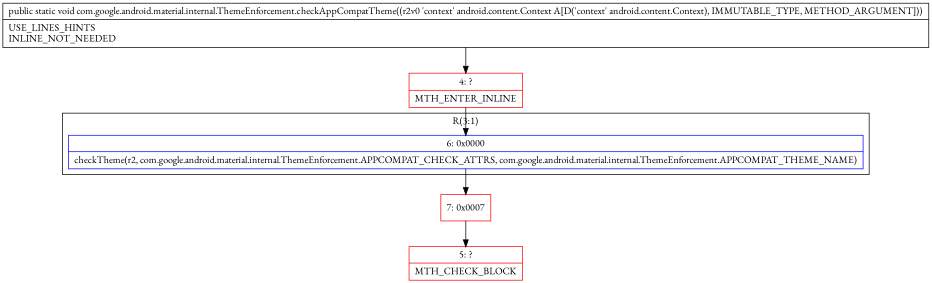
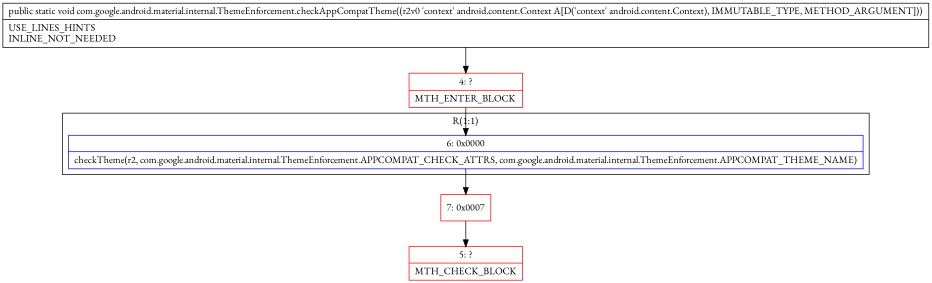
node "4: ?": text "MTH_ENTER_INLINE" -> "MTH_ENTER_BLOCK"
cluster "R(3:1)": label "R(3:1)" -> "R(1:1)"
